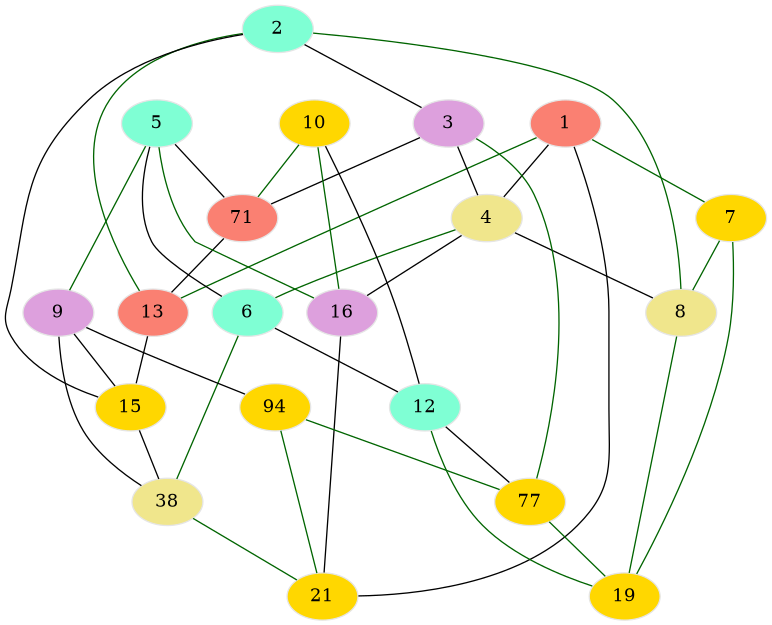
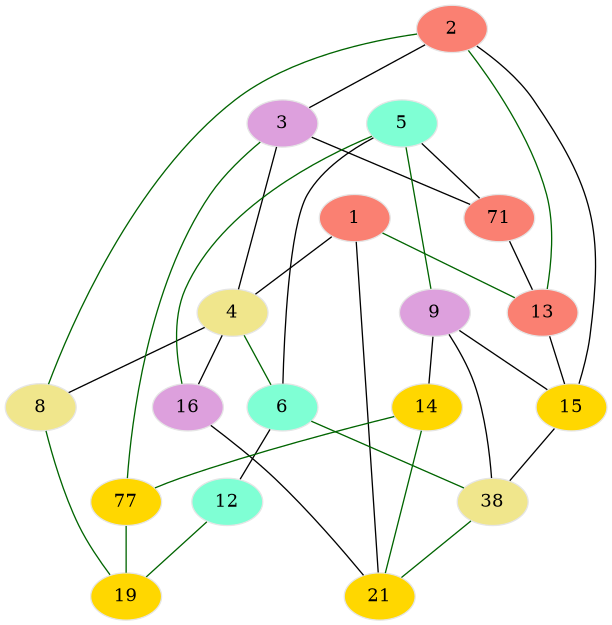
node "2": fillcolor aquamarine -> salmon
node "10": removed
node "7": removed
node "94": label "94" -> "14"
edge "12" -- "77": removed
